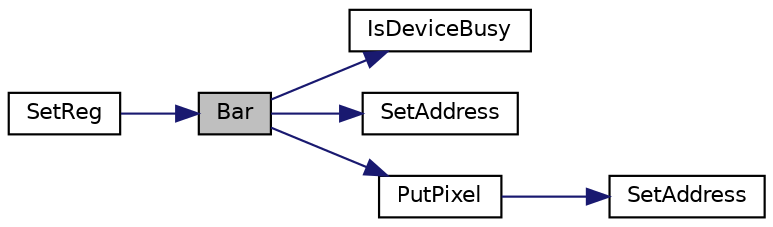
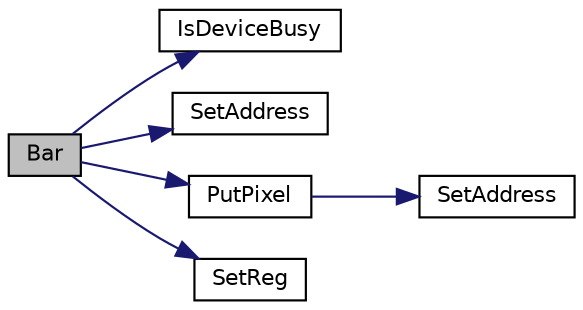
edge "SetReg" -> "Bar": reversed
